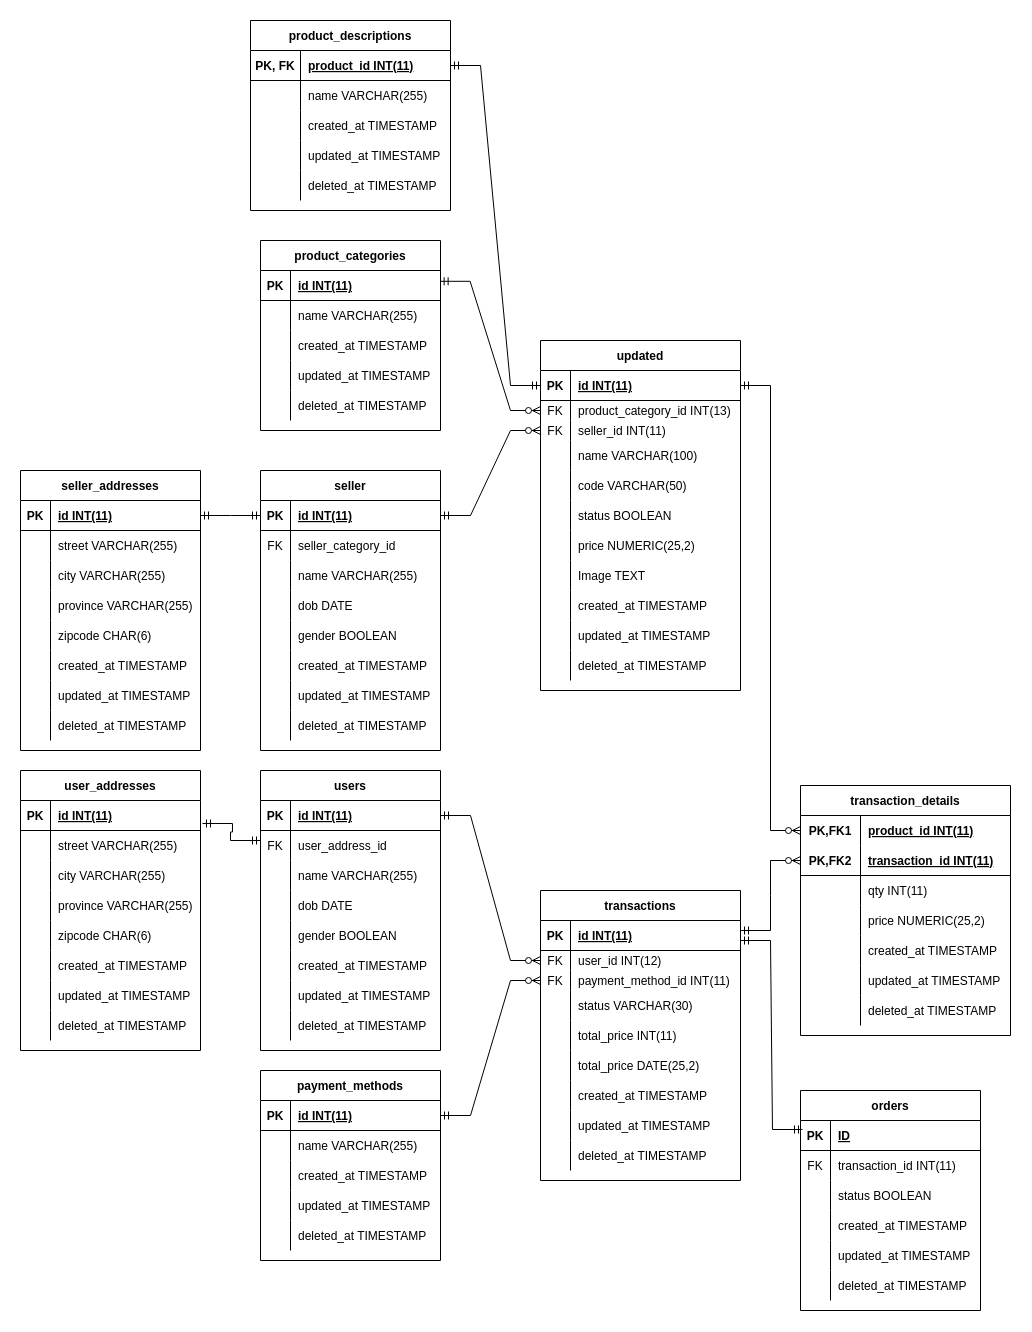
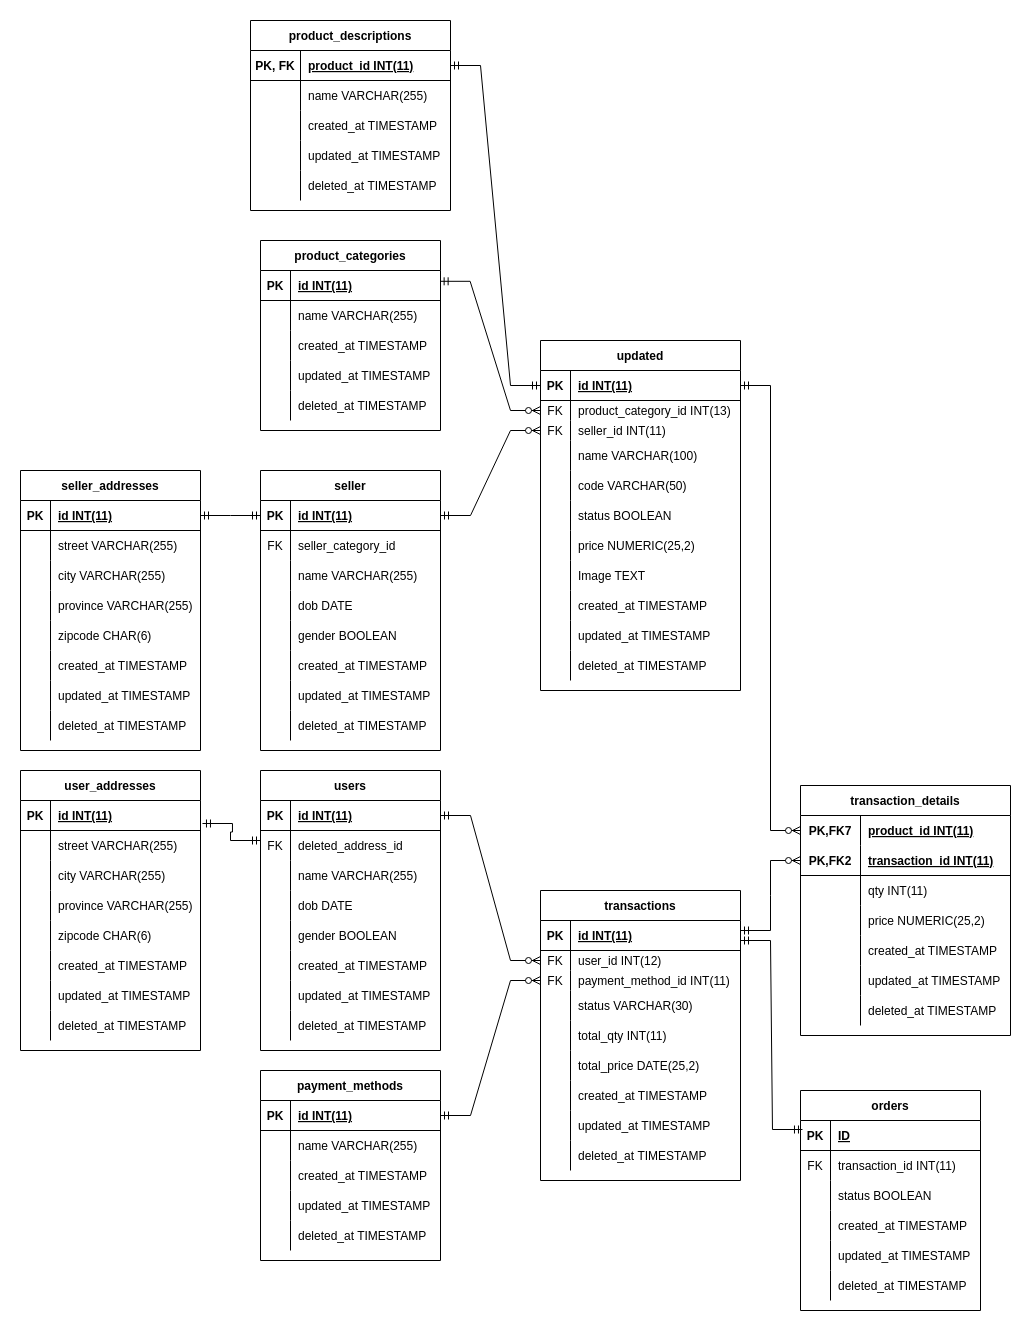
node "PK,FK1": label "PK,FK1" -> "PK,FK7"
node "user_address_id": label "user_address_id" -> "deleted_address_id"
node "total_price INT(11)": label "total_price INT(11)" -> "total_qty INT(11)"
